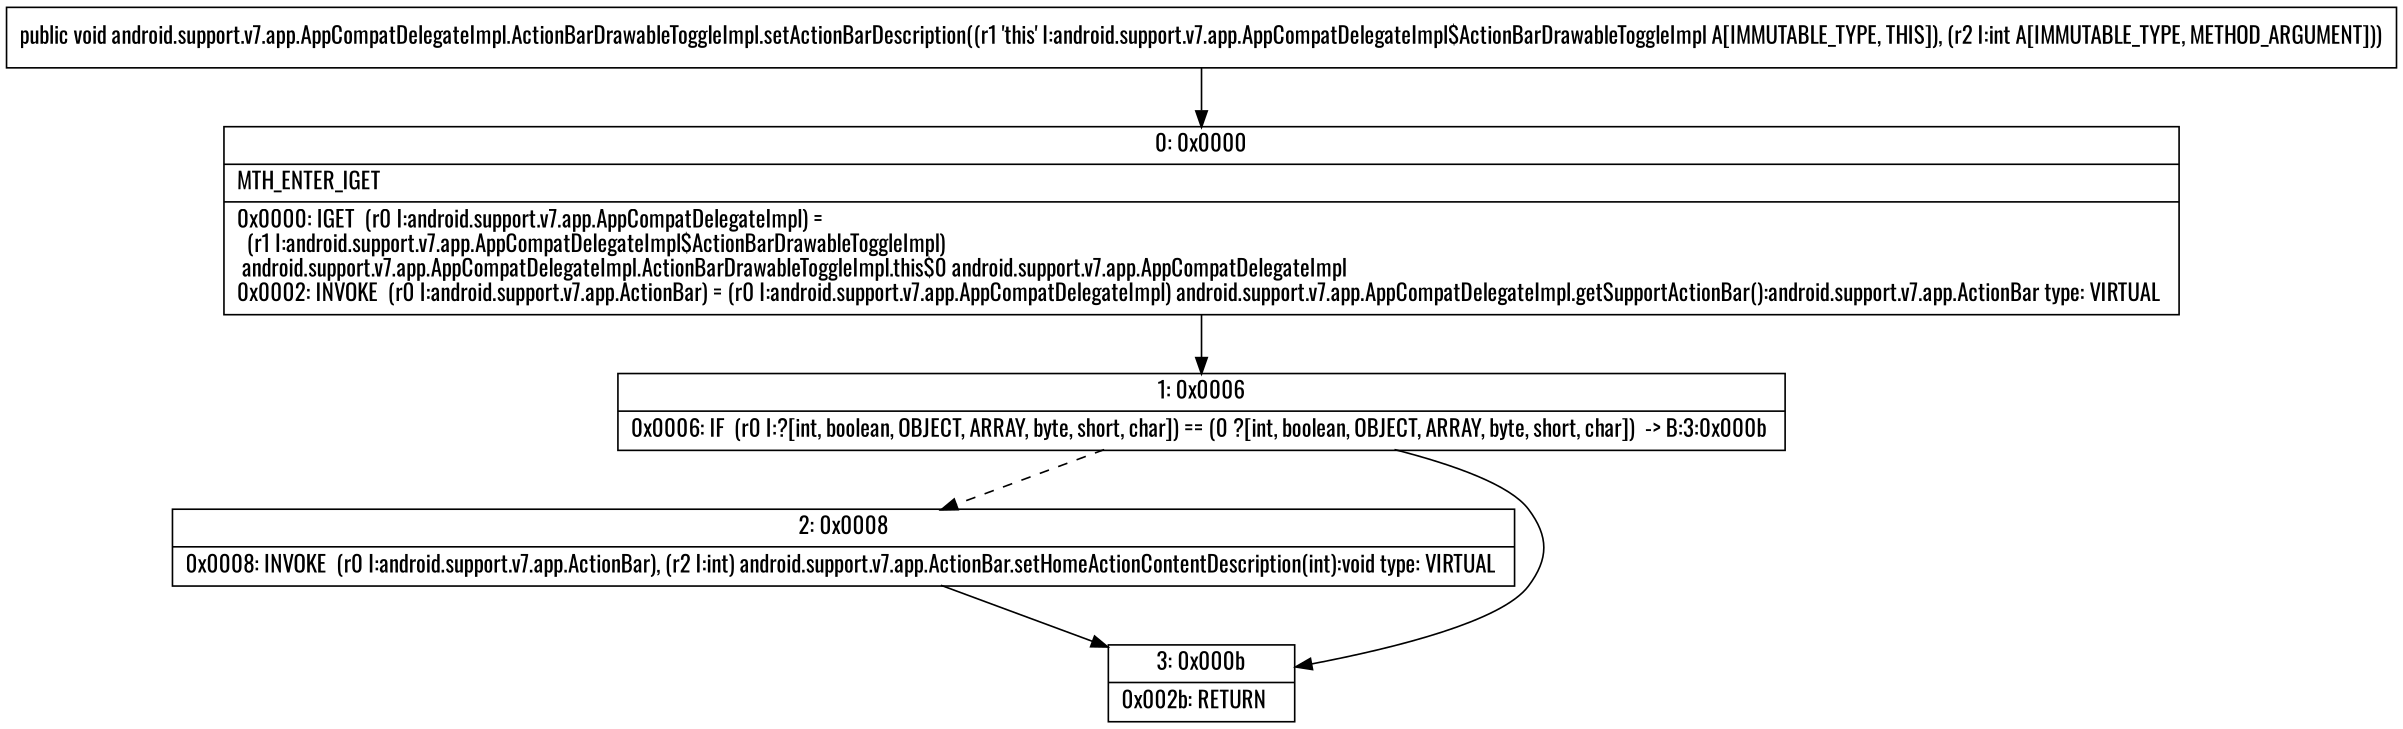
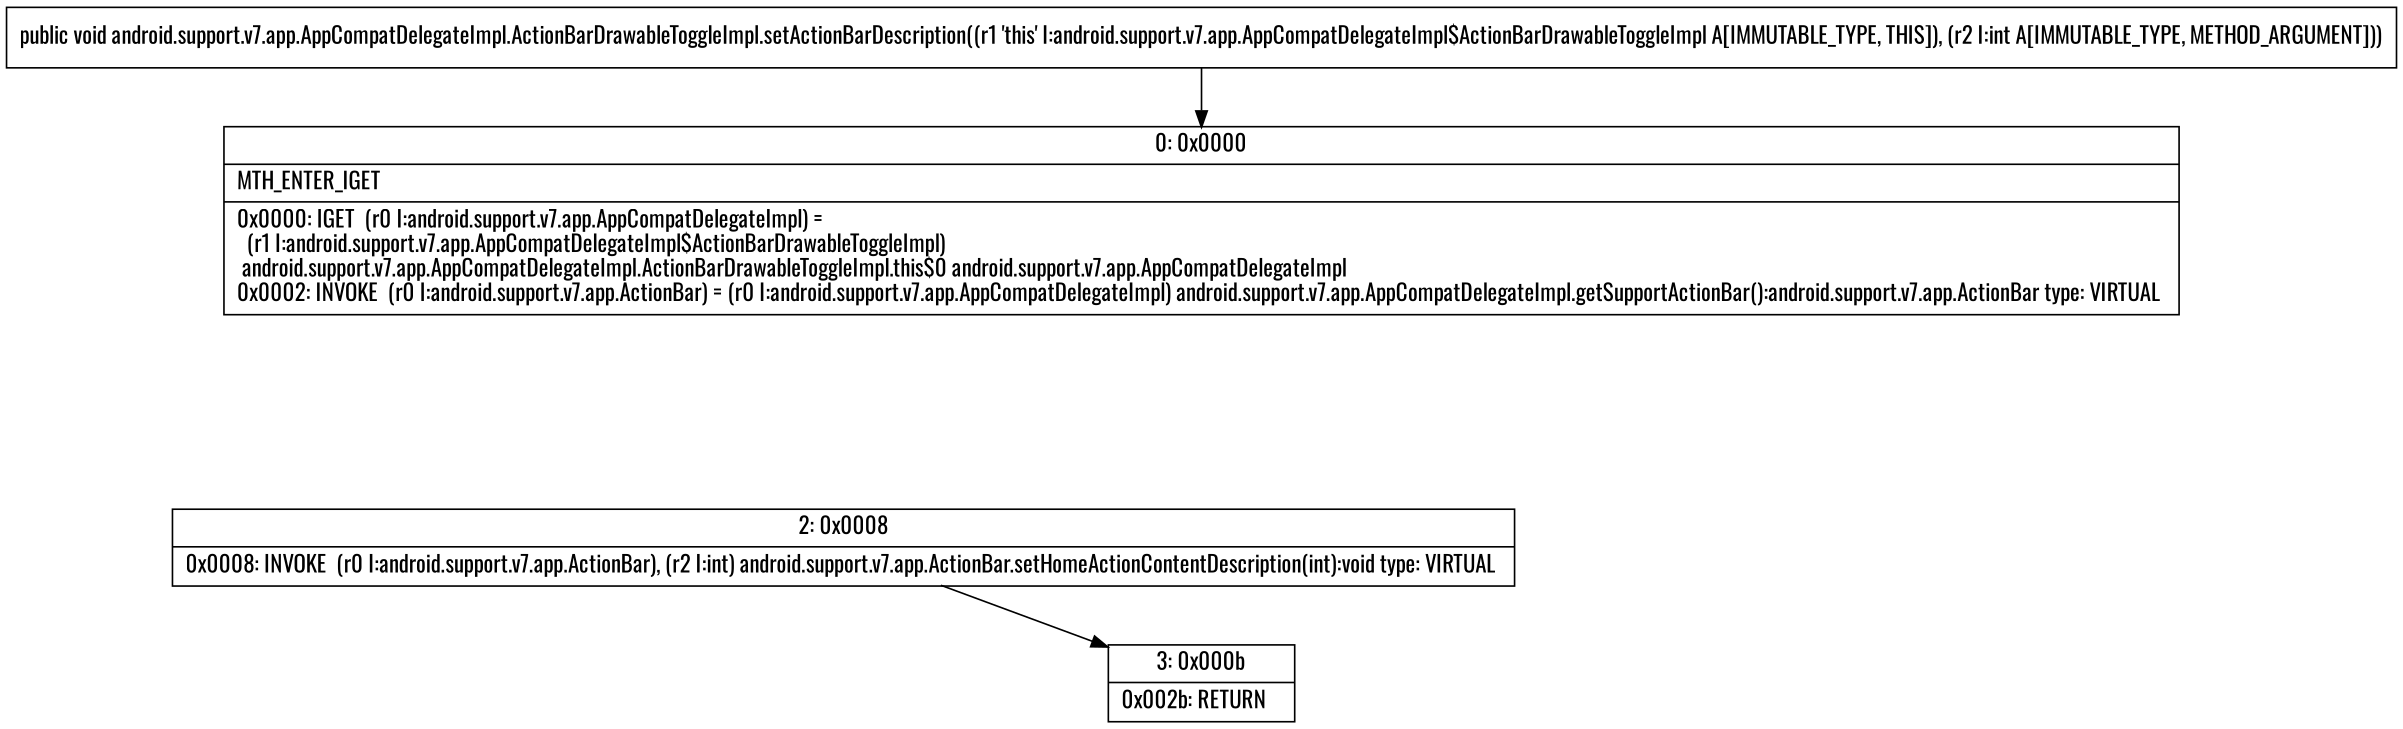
node "1: 0x0006": removed
